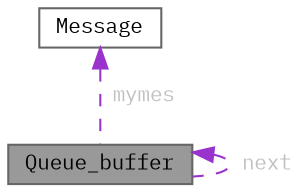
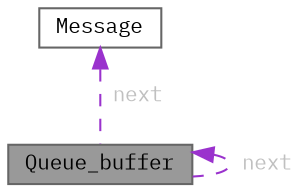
edge "Queue_buffer" -> "Message": label " mymes" -> " next"
